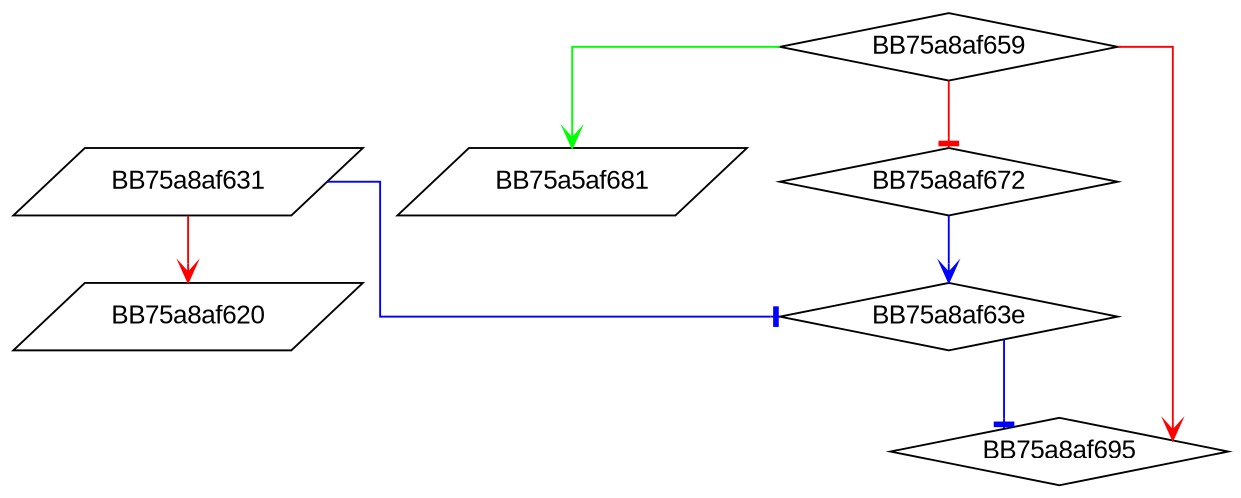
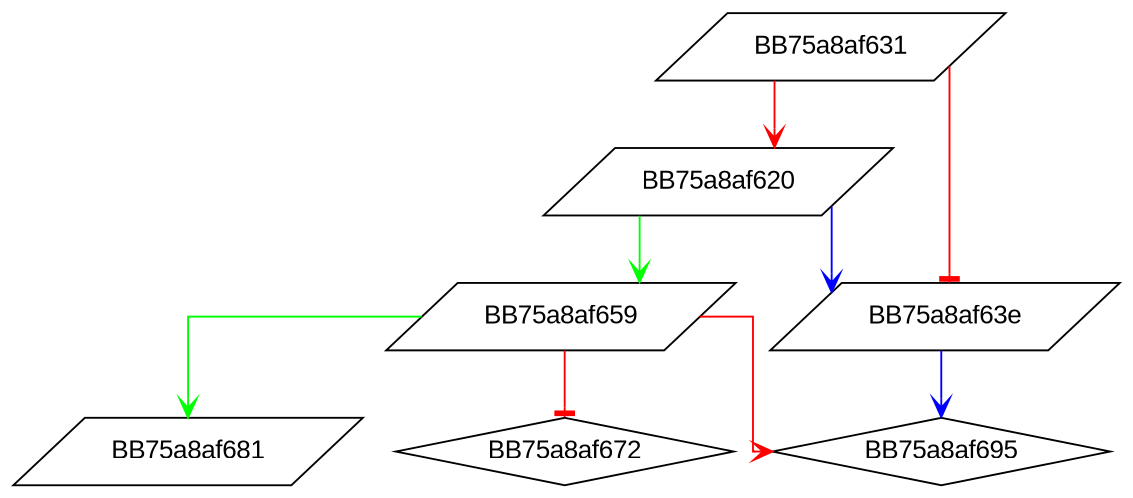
node "BB75a8af659": shape diamond -> parallelogram
node "BB75a5af681": label "BB75a5af681" -> "BB75a8af681"
edge "BB75a8af620" -> "BB75a8af659": added
edge "BB75a8af672" -> "BB75a8af63e": now "BB75a8af620" -> "BB75a8af63e"
edge "BB75a8af631" -> "BB75a8af63e": color blue -> red
node "BB75a8af63e": shape diamond -> parallelogram
edge "BB75a8af63e" -> "BB75a8af695": arrowhead tee -> vee
